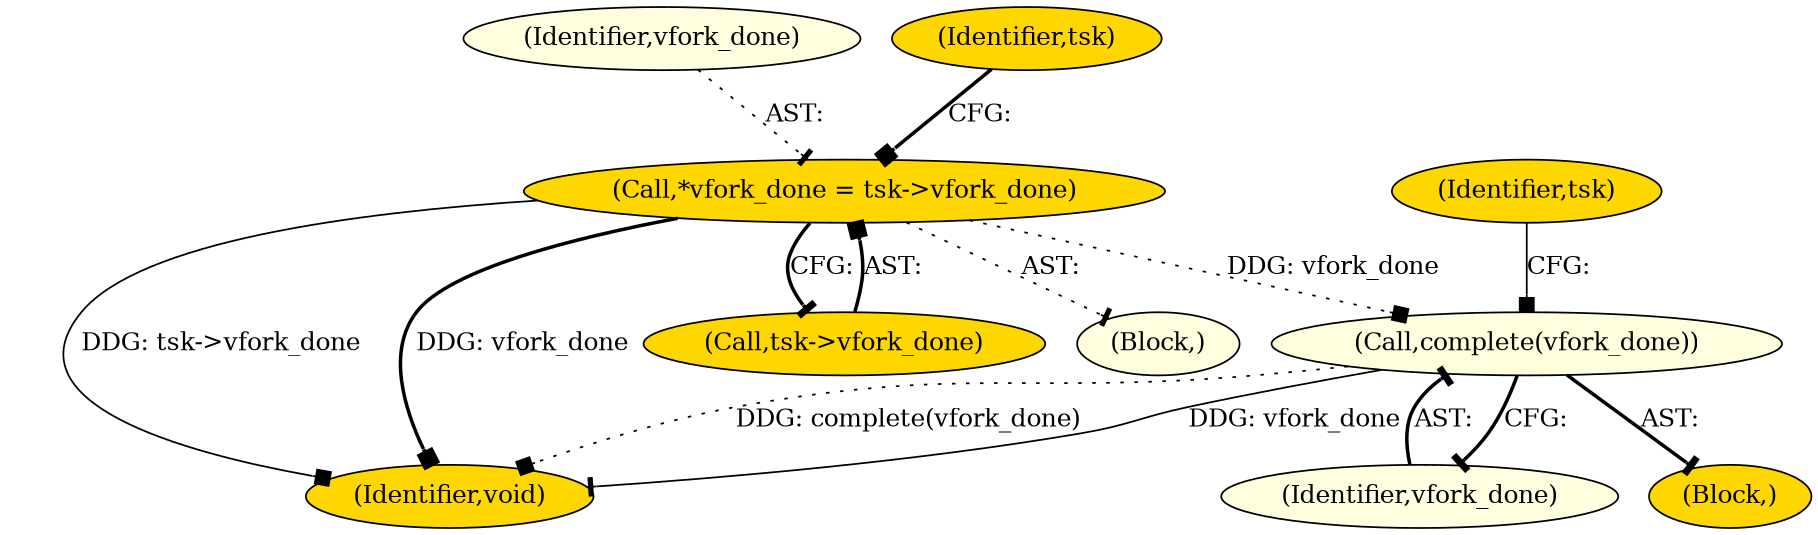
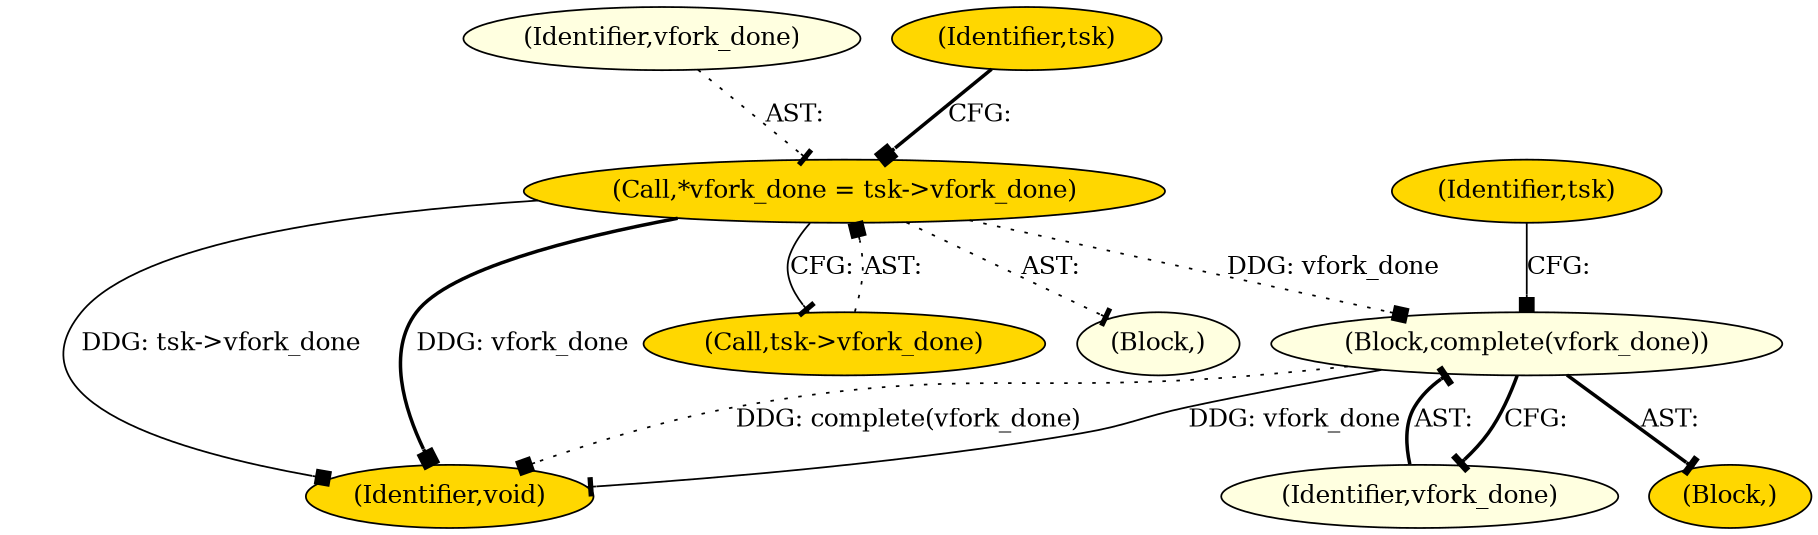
edge "(Call,*vfork_done = tsk->vfork_done)" -> "(Call,tsk->vfork_done)": style bold -> solid
edge "(Call,tsk->vfork_done)" -> "(Call,*vfork_done = tsk->vfork_done)": style bold -> dotted
node "(Call,complete(vfork_done))": label "(Call,complete(vfork_done))" -> "(Block,complete(vfork_done))"
